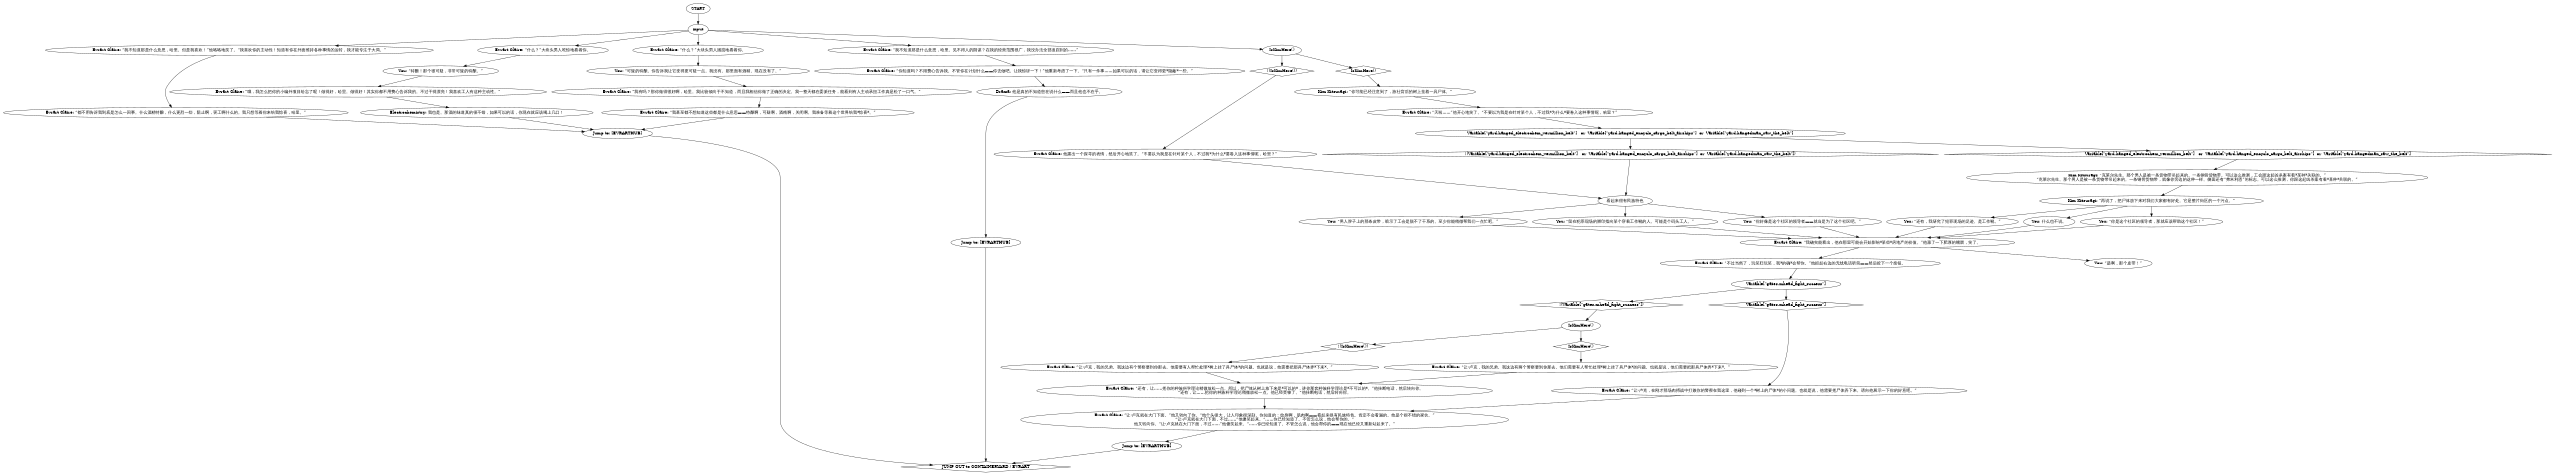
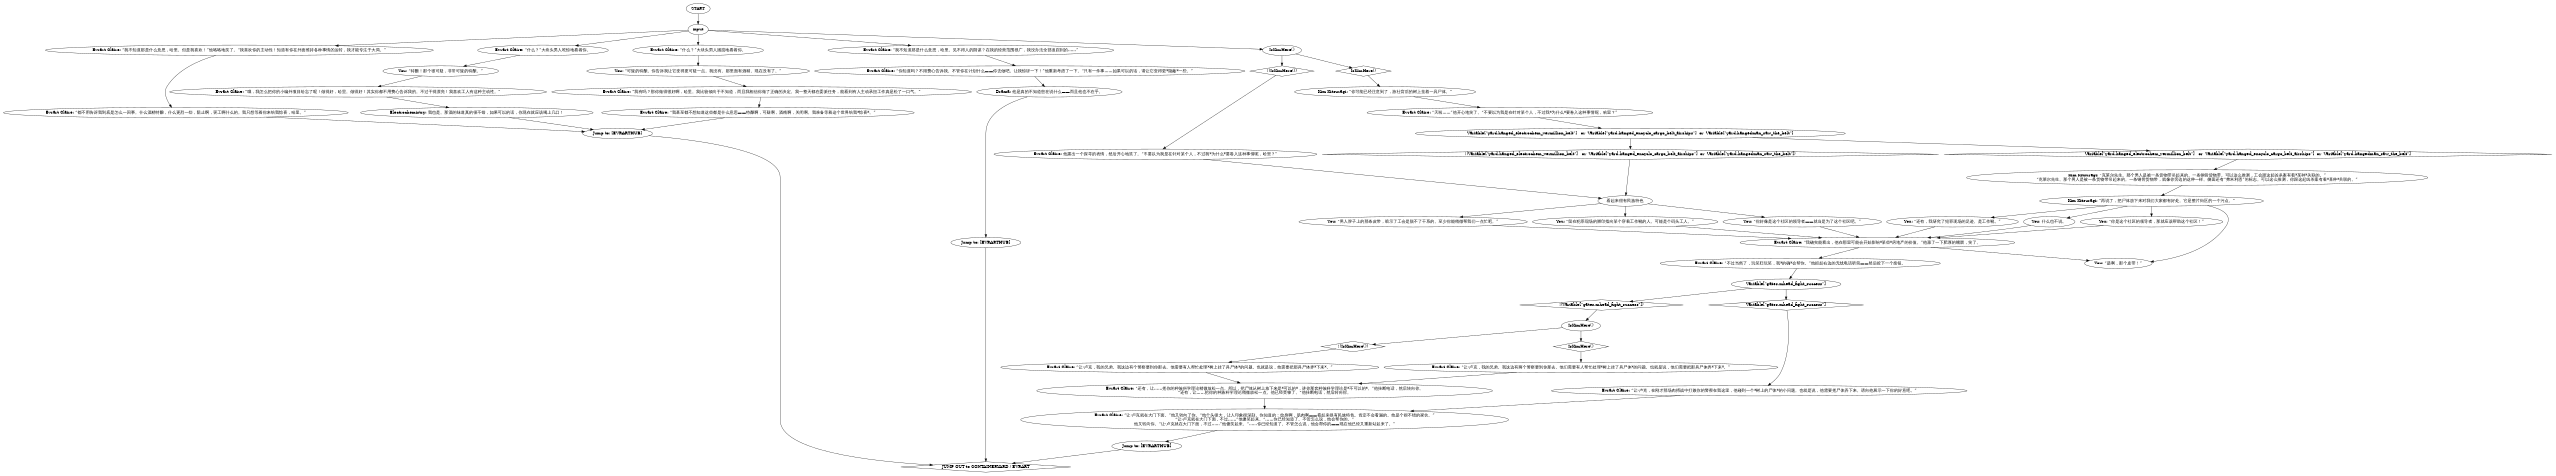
edge "Kim Kitsuragi: “再说了，把尸体放下来对我们大家都有好处。它是整片街区的一个污点。”" -> "You: “是啊，那个皮带！”": added
